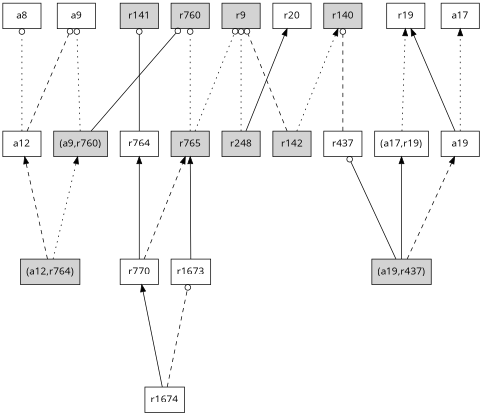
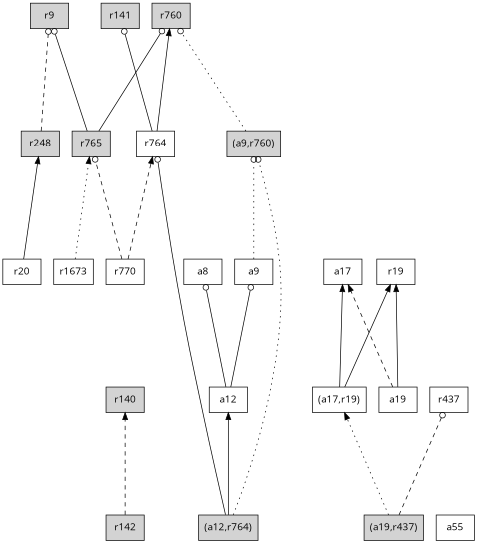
edge "(a9,r760)" -> "r760": style solid -> dotted
edge "a12" -> "a8": style dotted -> solid
edge "a12" -> "a9": style dashed -> solid
edge "(a9,r760)" -> "a9": reversed
edge "r764" -> "r760": added
edge "r765" -> "r760": style dotted -> solid
edge "r765" -> "r9": style dotted -> solid
edge "r248" -> "r9": style dotted -> dashed
edge "r142" -> "r140": style dotted -> dashed
edge "r437" -> "r140": removed
edge "(a17,r19)" -> "r19": style dotted -> solid
edge "a19" -> "a17": style dotted -> dashed
edge "r248" -> "r20": reversed
edge "r142" -> "r9": removed
edge "(a19,r437)" -> "r437": style solid -> dashed
edge "(a12,r764)" -> "a12": style dashed -> solid
edge "(a12,r764)" -> "(a9,r760)": arrowhead normal -> odot
edge "r770" -> "r764": style solid -> dashed
edge "r770" -> "r765": arrowhead normal -> odot
edge "r1673" -> "r765": style solid -> dotted
edge "(a19,r437)" -> "(a17,r19)": style solid -> dotted
edge "(a19,r437)" -> "a19": removed
edge "(a12,r764)" -> "r764": added
edge "(a17,r19)" -> "a17": added
node "r1674": removed
node "a55": added
